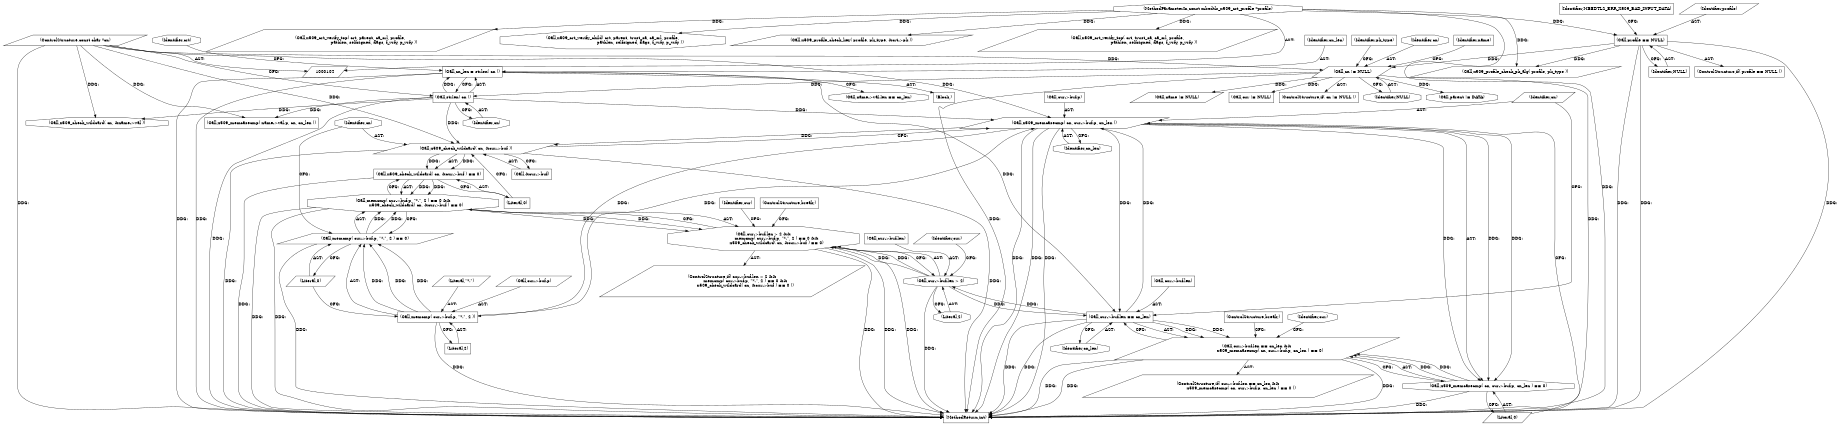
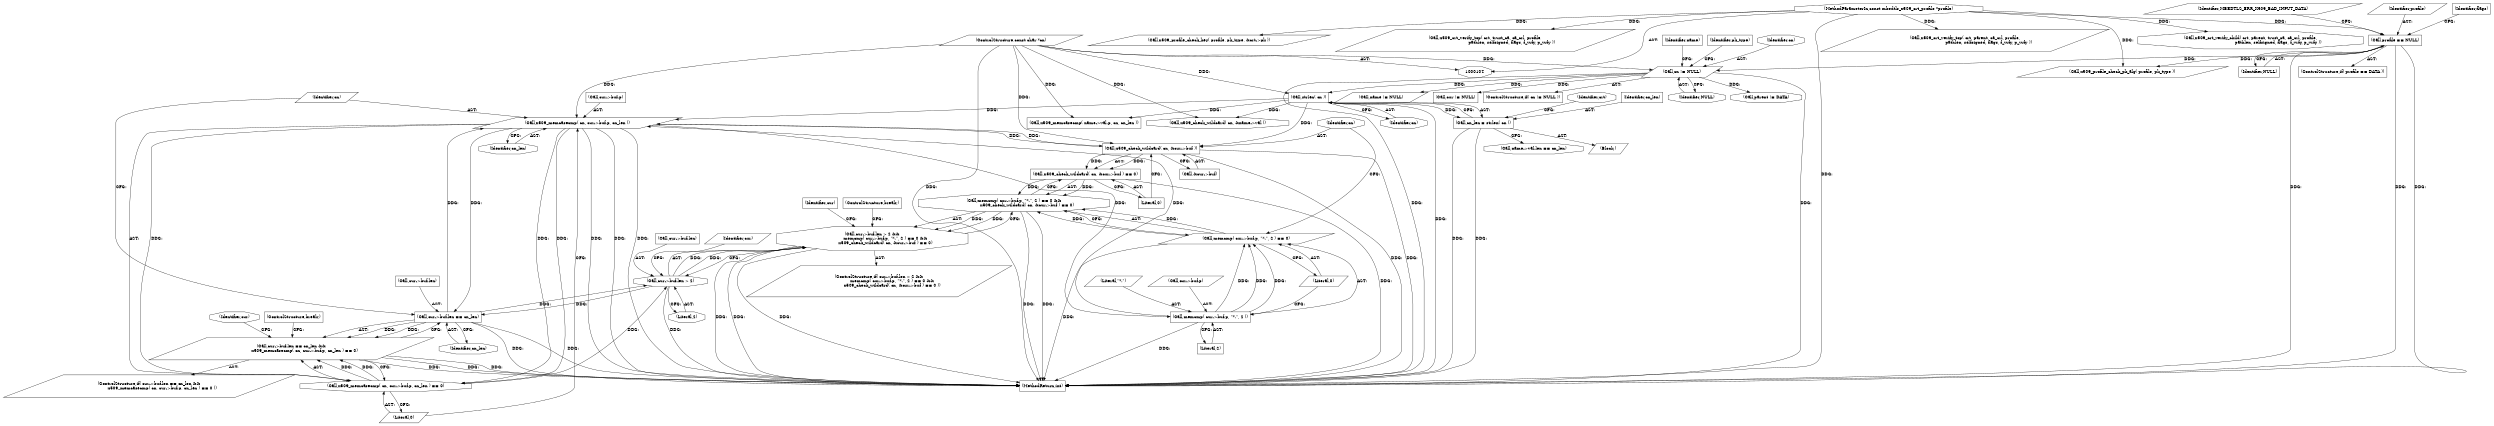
node "(Identifier,MBEDTLS_ERR_X509_BAD_INPUT_DATA)": shape box -> parallelogram
node "(Identifier,flags)": added
edge "(ControlStructure,const char *cn)" -> "(Call,strlen( cn ))": label "CFG: " -> "DDG: "
node "1000104": shape parallelogram -> octagon
node "(ControlStructure,if( profile == NULL ))": label "(ControlStructure,if( profile == NULL ))" -> "(ControlStructure,if( profile == DATA ))"
node "(Block,)": shape box -> parallelogram
edge "(Call,cn_len = strlen( cn ))" -> "(Call,cur->buf.len == cn_len)": removed, label "DDG:"
edge "(Call,x509_check_wildcard( cn, &cur->buf ))" -> "(Call,x509_memcasecmp( cn, cur->buf.p, cn_len ))": label "CFG: " -> "DDG: "
node "(Call,x509_check_wildcard( cn, &cur->buf ))": shape parallelogram -> box
edge "(Call,x509_memcasecmp( cn, cur->buf.p, cn_len ) == 0)" -> "(MethodReturn,int)": now "(Call,x509_memcasecmp( cn, cur->buf.p, cn_len ) == 0)" -> "(Call,cur->buf.len > 2)"
